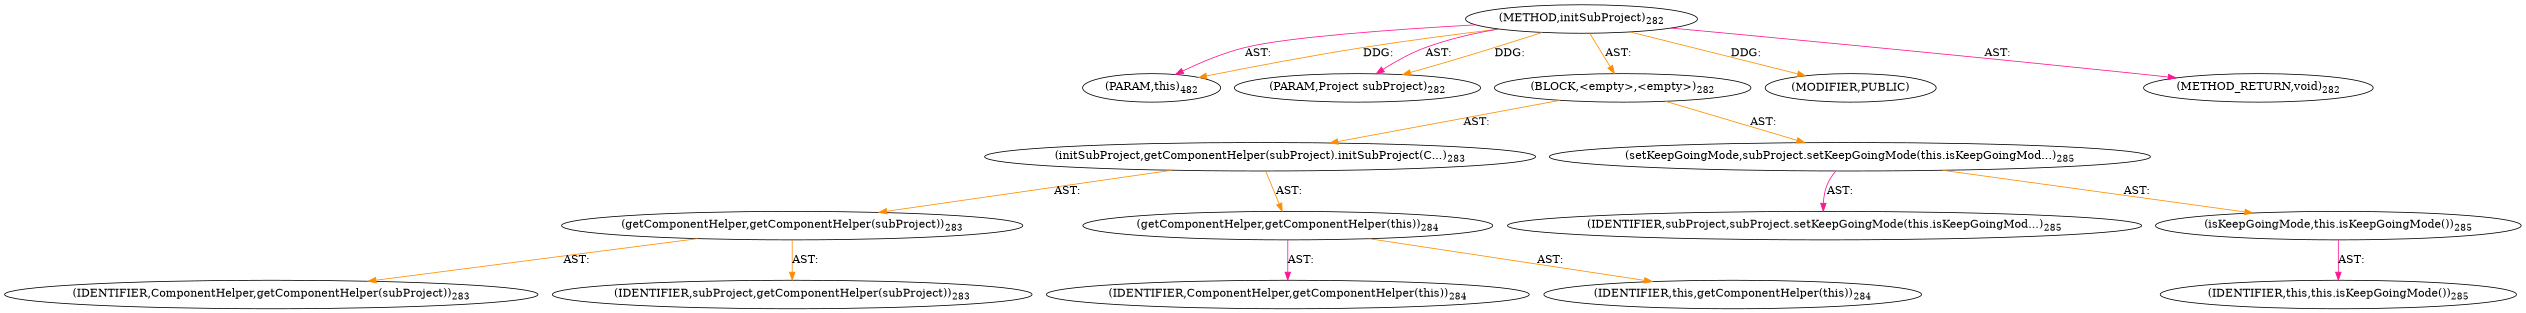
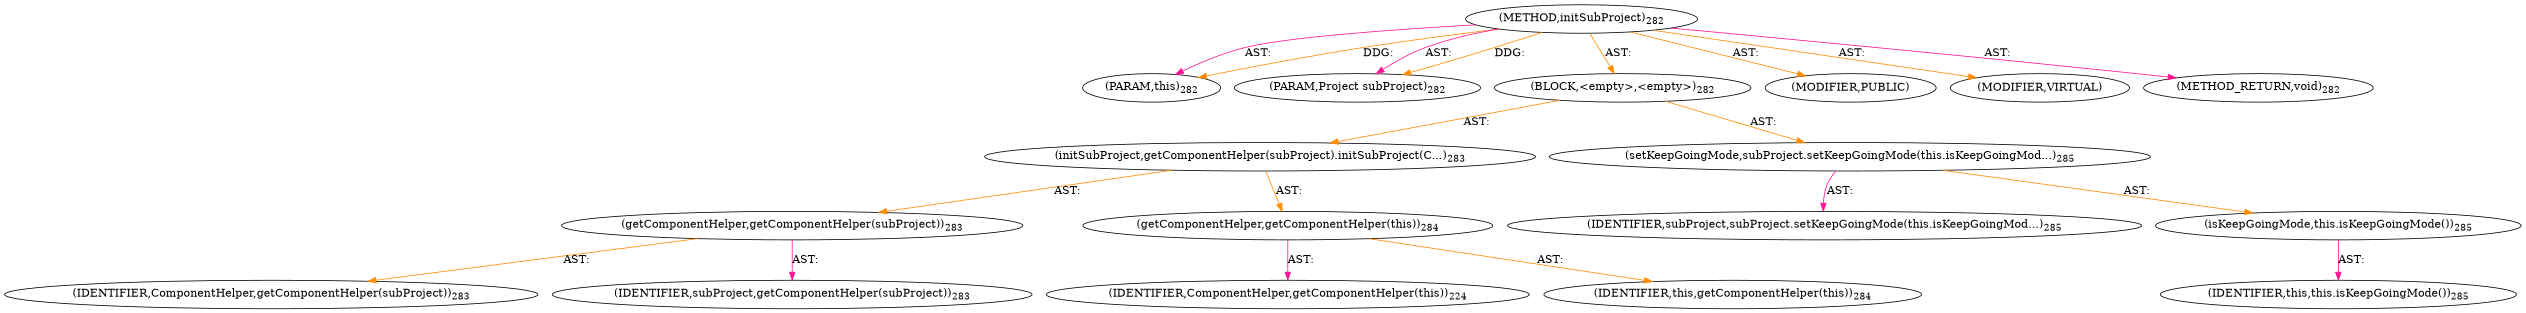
edge "(METHOD,initSubProject)" -> "(MODIFIER,PUBLIC)": label "DDG: " -> "AST: "
node "(PARAM,this)": text "482" -> "282"
node "(MODIFIER,VIRTUAL)": added
edge "(getComponentHelper,getComponentHelper(subProject))" -> "(IDENTIFIER,subProject,getComponentHelper(subProject))": color darkorange -> deeppink
node "(IDENTIFIER,ComponentHelper,getComponentHelper(this))": text "284" -> "224"
